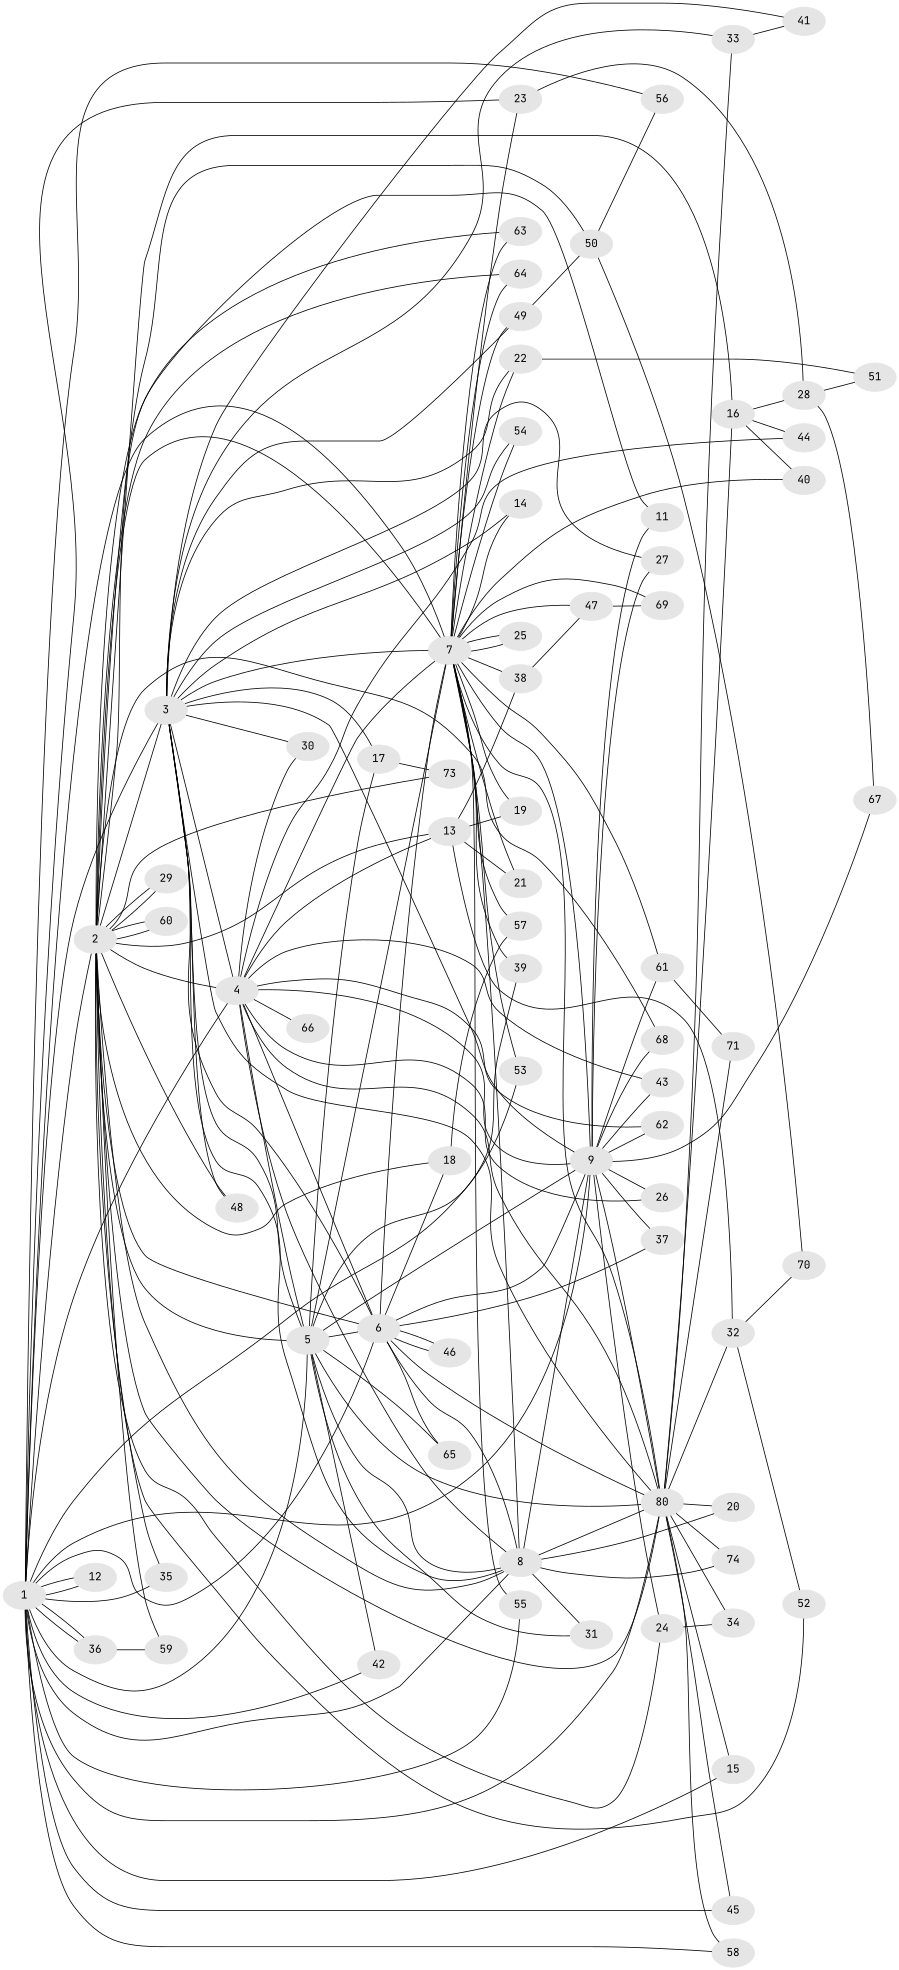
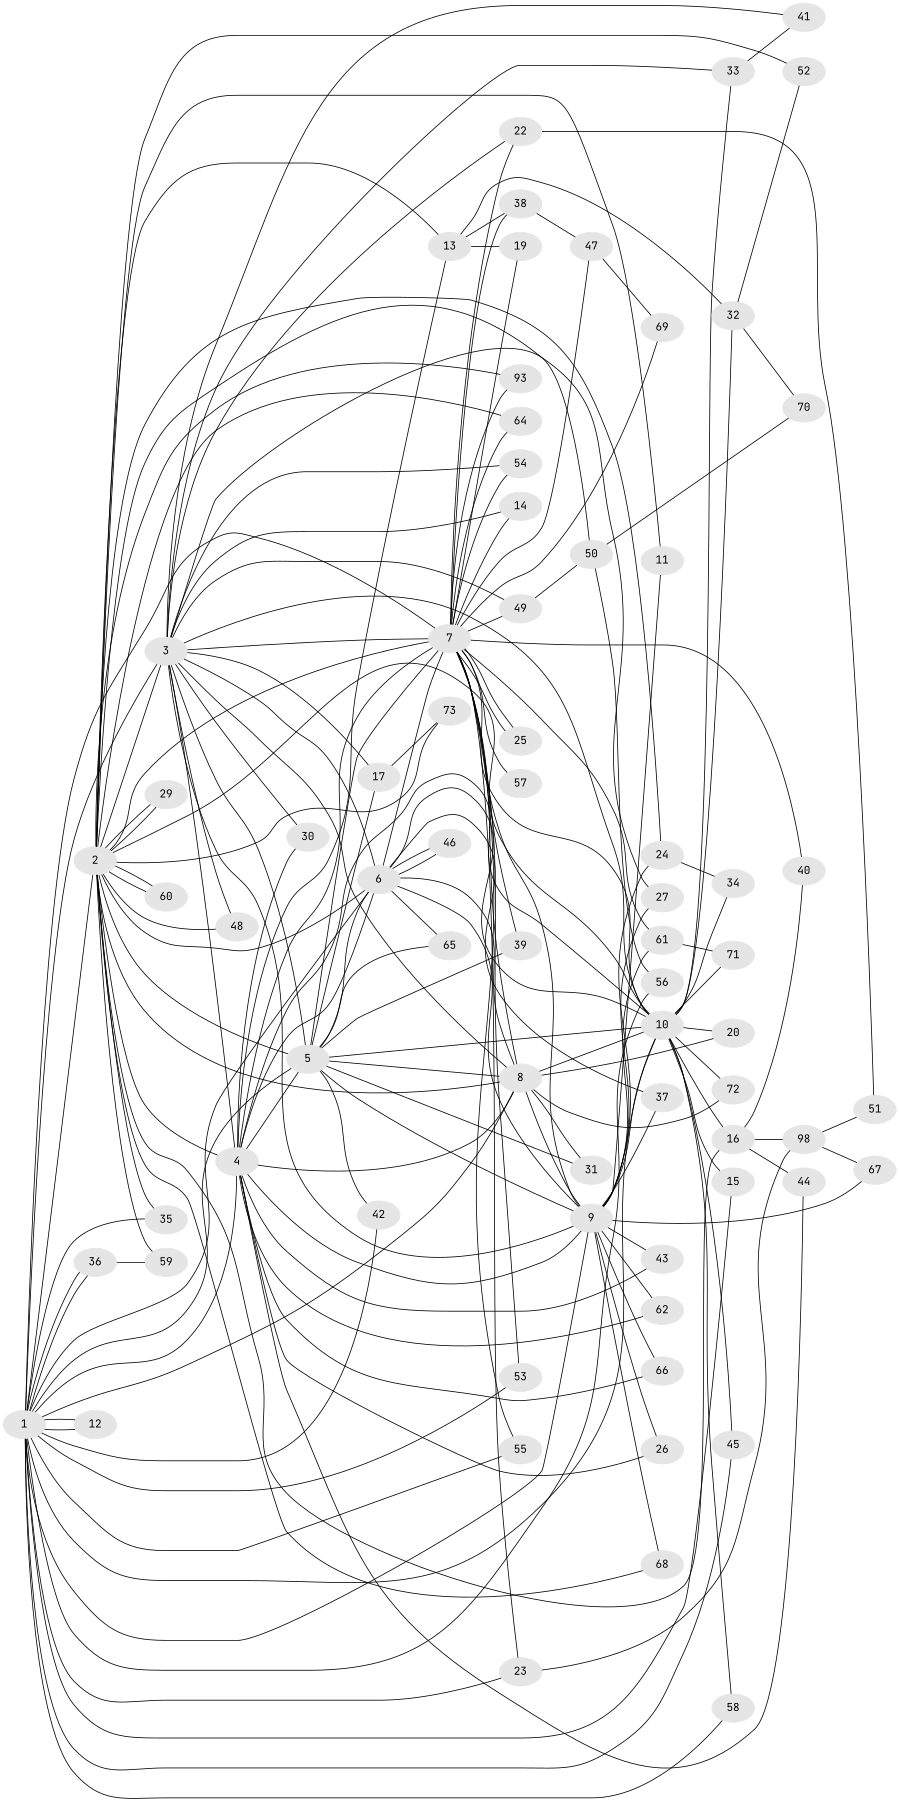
node "63": label "63" -> "93"
node "28": label "28" -> "98"
node "21": removed
node "18": removed
edge "9" -- "66": added
node "80": label "80" -> "10"
node "74": label "74" -> "72"
